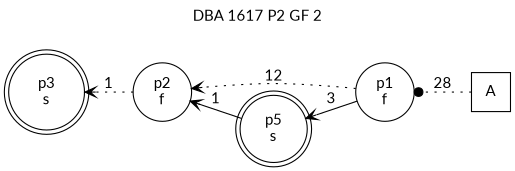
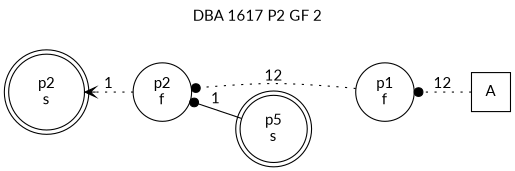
edge "p1 f" -> "p2 f": arrowhead vee -> dot
edge "A" -> "p1 f": label "28" -> "12"
node "p3 s": label "p3 s" -> "p2 s"
edge "p1 f" -> "p5 s": removed, label "3"
edge "p5 s" -> "p2 f": arrowhead vee -> dot
